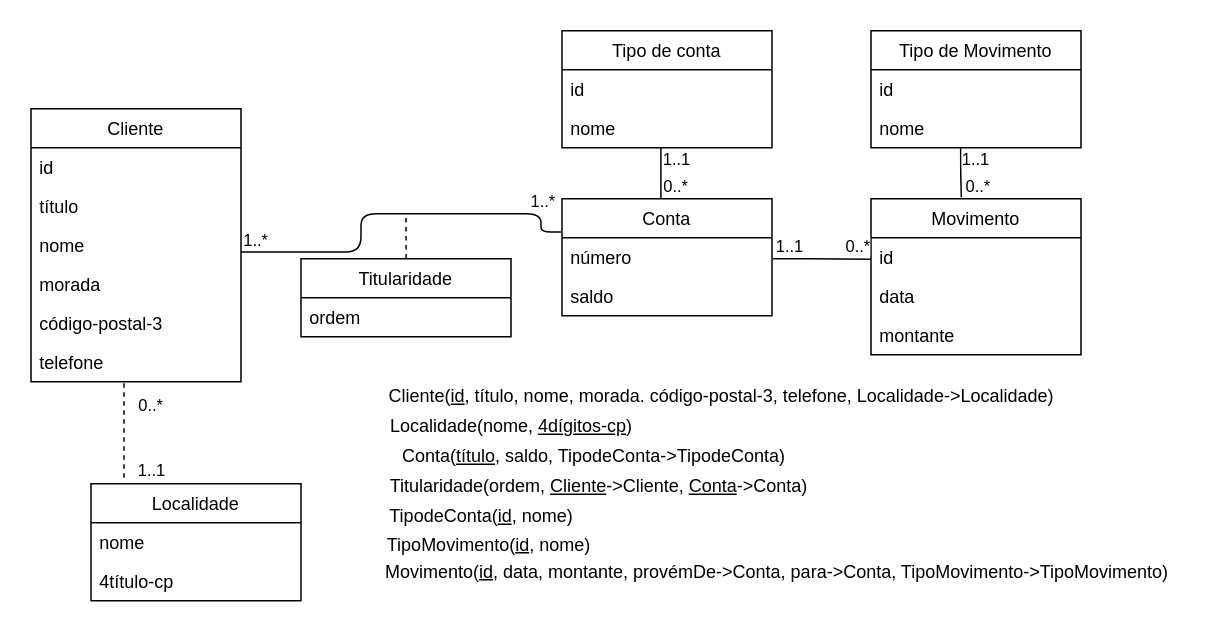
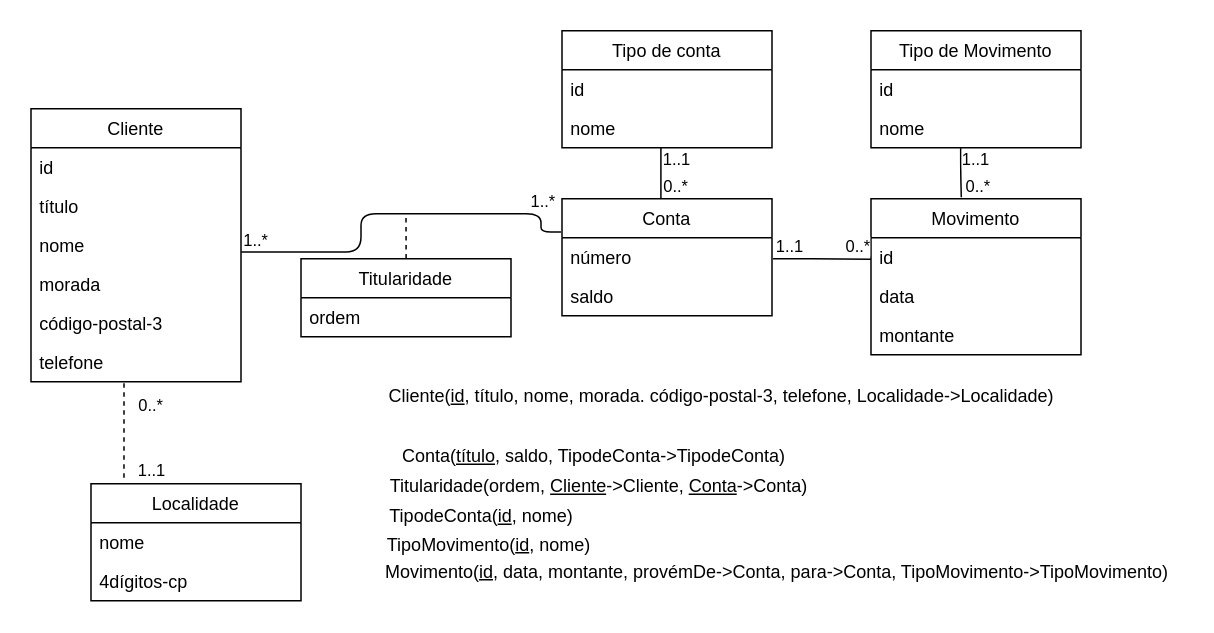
node "Localidade(nome, 4dígitos-cp)": removed
node "4título-cp": label "4título-cp" -> "4dígitos-cp"
